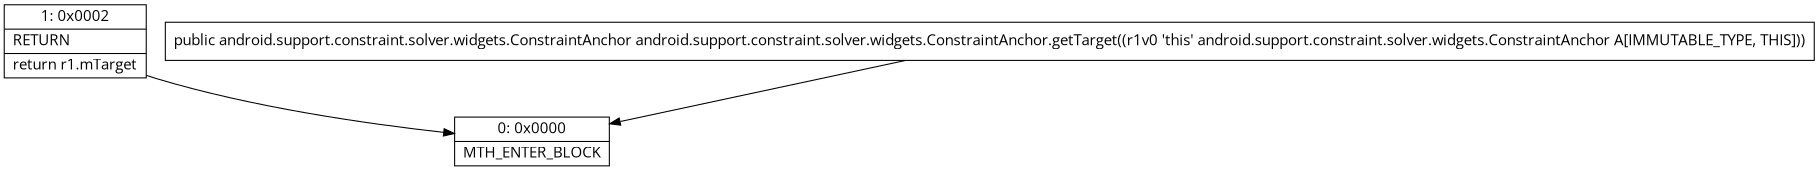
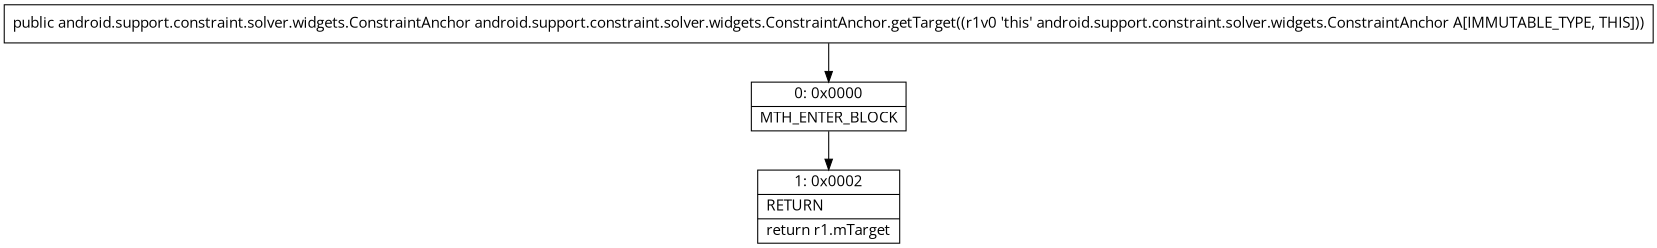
edge "1: 0x0002" -> "0: 0x0000": reversed
